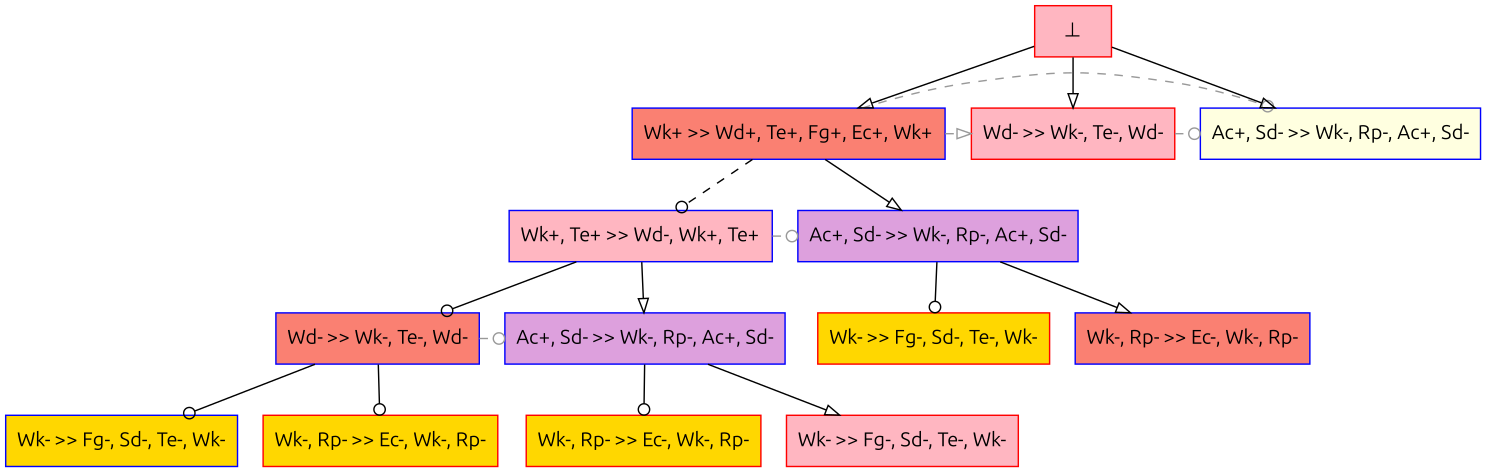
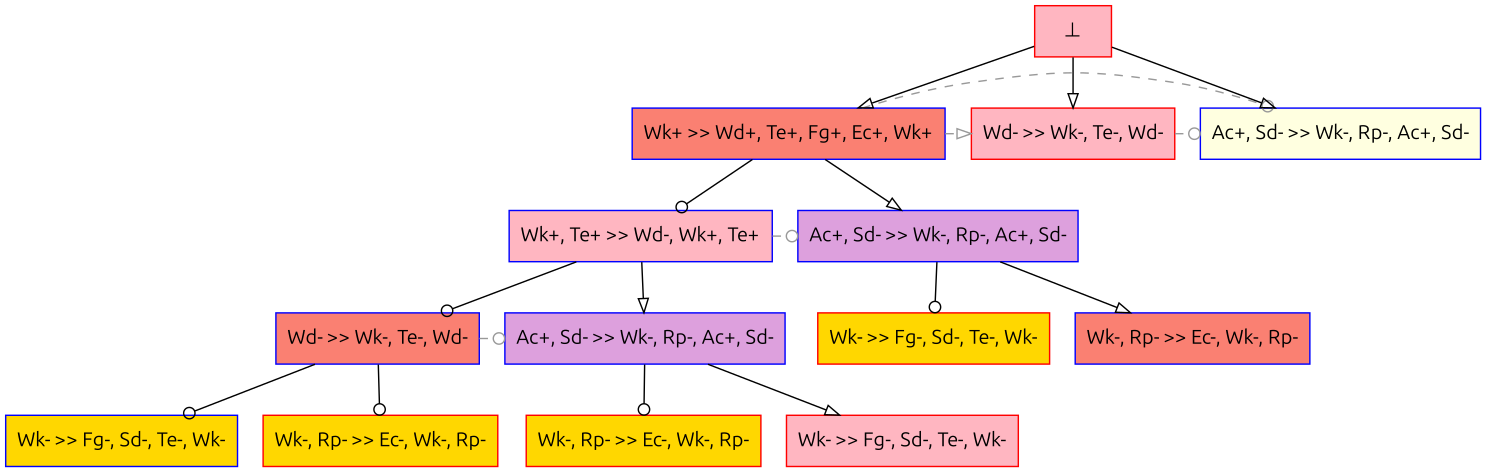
edge "Wk+ >> Wd+, Te+, Fg+, Ec+, Wk+" -> "Wk+, Te+ >> Wd-, Wk+, Te+": style dashed -> solid
